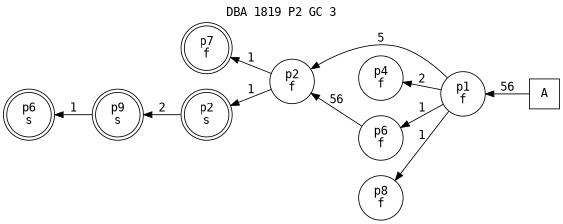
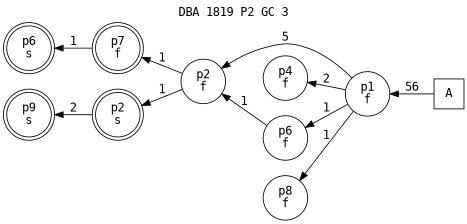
edge "p6 f" -> "p2 f": label "56" -> "1"
edge "p9 s" -> "p6 s": now "p7 f" -> "p6 s"
